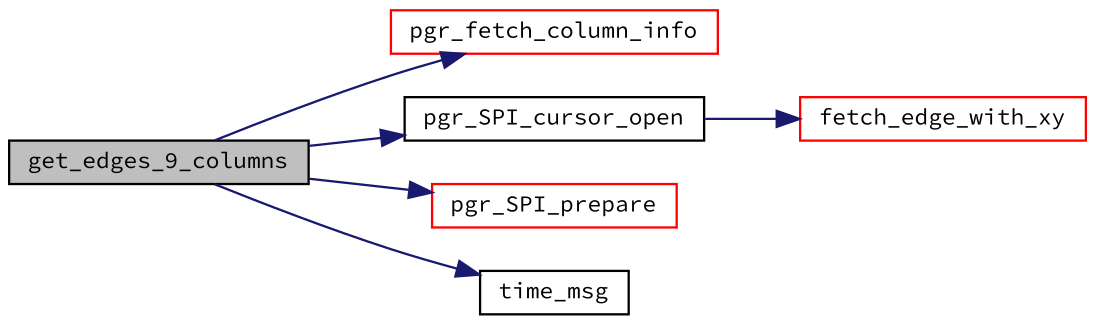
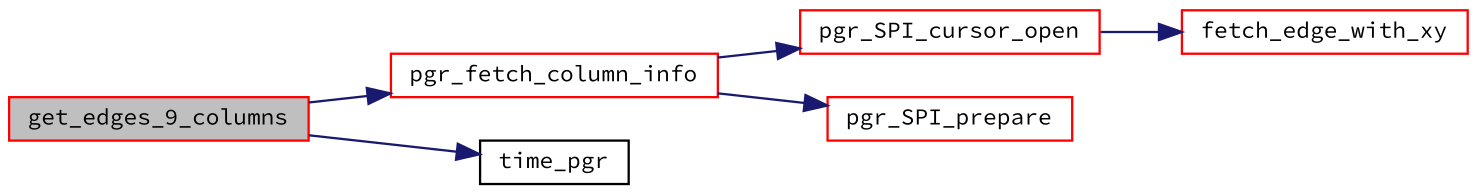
node "pgr_SPI_cursor_open": color black -> red
edge "get_edges_9_columns" -> "pgr_SPI_cursor_open": now "pgr_fetch_column_info" -> "pgr_SPI_cursor_open"
node "get_edges_9_columns": color black -> red
edge "get_edges_9_columns" -> "pgr_SPI_prepare": now "pgr_fetch_column_info" -> "pgr_SPI_prepare"
node "time_msg": label "time_msg" -> "time_pgr"
